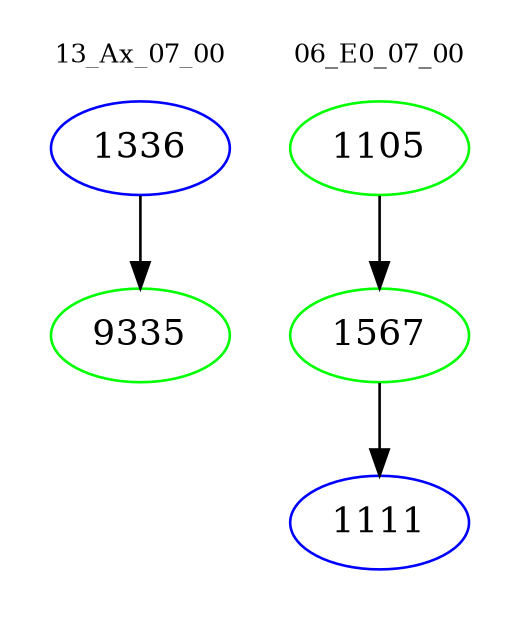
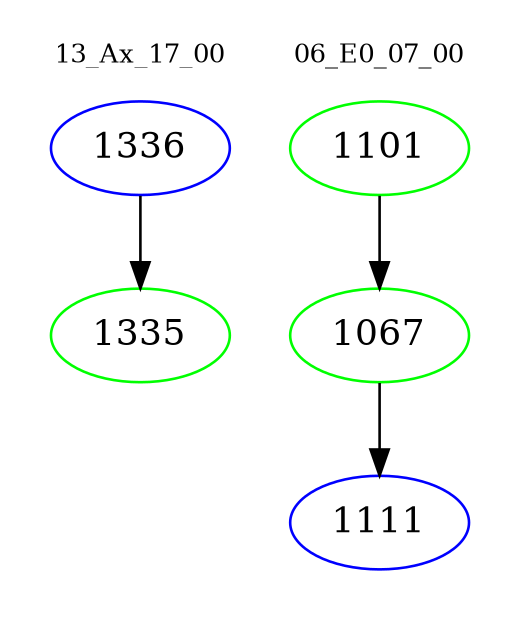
cluster "13_Ax_07_00": label "13_Ax_07_00" -> "13_Ax_17_00"
node "1105": label "1105" -> "1101"
node "9335": label "9335" -> "1335"
node "1567": label "1567" -> "1067"
